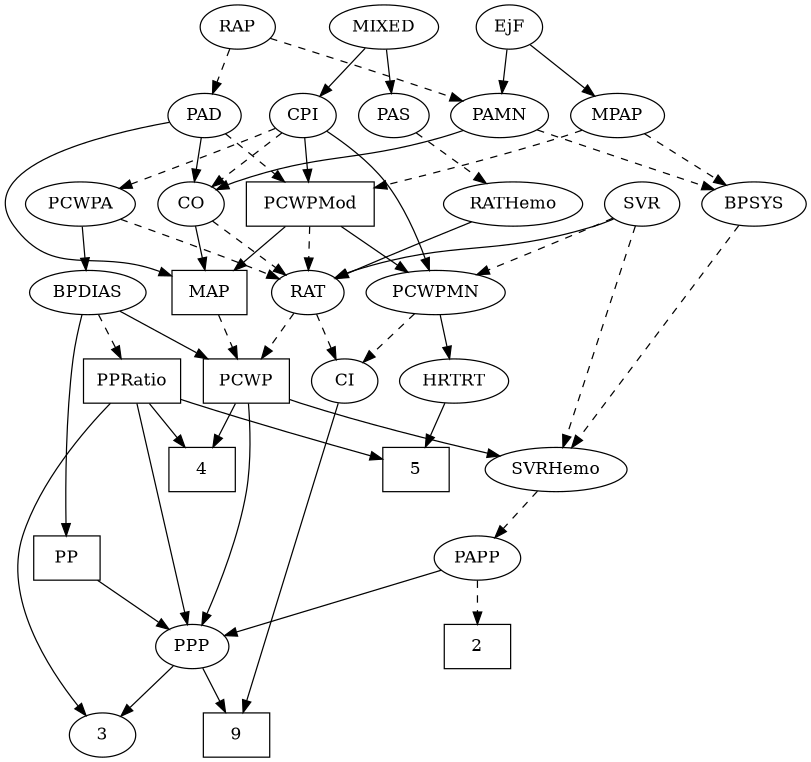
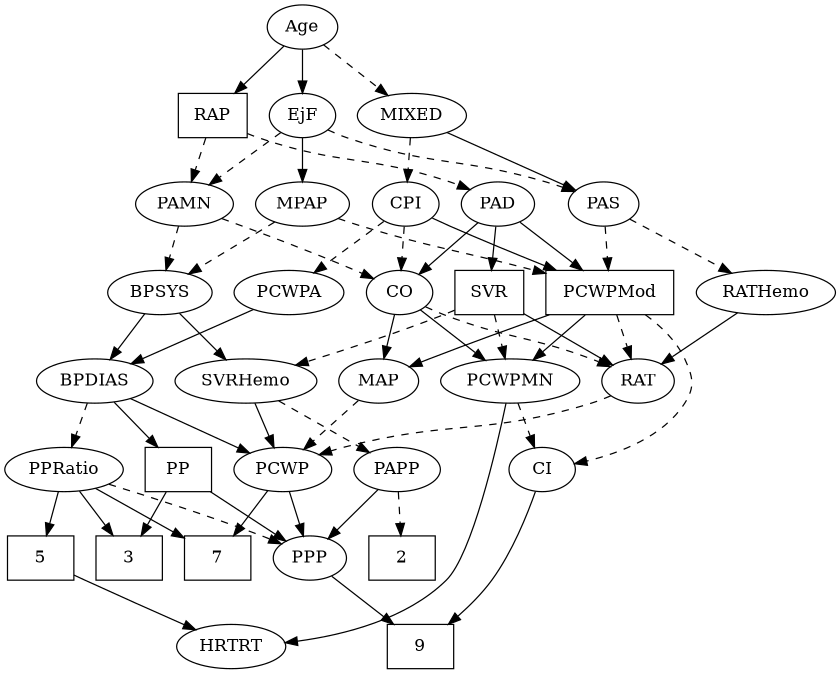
node "RAP": shape ellipse -> box
node "Age": added
edge "EjF" -> "PAMN": style solid -> dashed
edge "MIXED" -> "CPI": style solid -> dashed
edge "PAD" -> "PCWPMod": style dashed -> solid
edge "PAMN" -> "CO": style solid -> dashed
edge "EjF" -> "PAS": added
edge "CPI" -> "PCWPMN": now "CO" -> "PCWPMN"
edge "PAD" -> "MAP": now "PAD" -> "SVR"
node "SVR": shape ellipse -> box
edge "PAS" -> "PCWPMod": added
edge "PCWPA" -> "RAT": removed
node "MAP": shape box -> ellipse
edge "RAT" -> "CI": now "PCWPMod" -> "CI"
edge "BPSYS" -> "BPDIAS": added
edge "BPSYS" -> "SVRHemo": style dashed -> solid
node "PPRatio": shape box -> ellipse
node "PCWP": shape box -> ellipse
edge "HRTRT" -> "5": reversed
edge "PCWP" -> "SVRHemo": reversed
node "4": label "4" -> "7"
edge "PPRatio" -> "PPP": style solid -> dashed
edge "PPP" -> "3": now "PP" -> "3"
node "3": shape ellipse -> box
